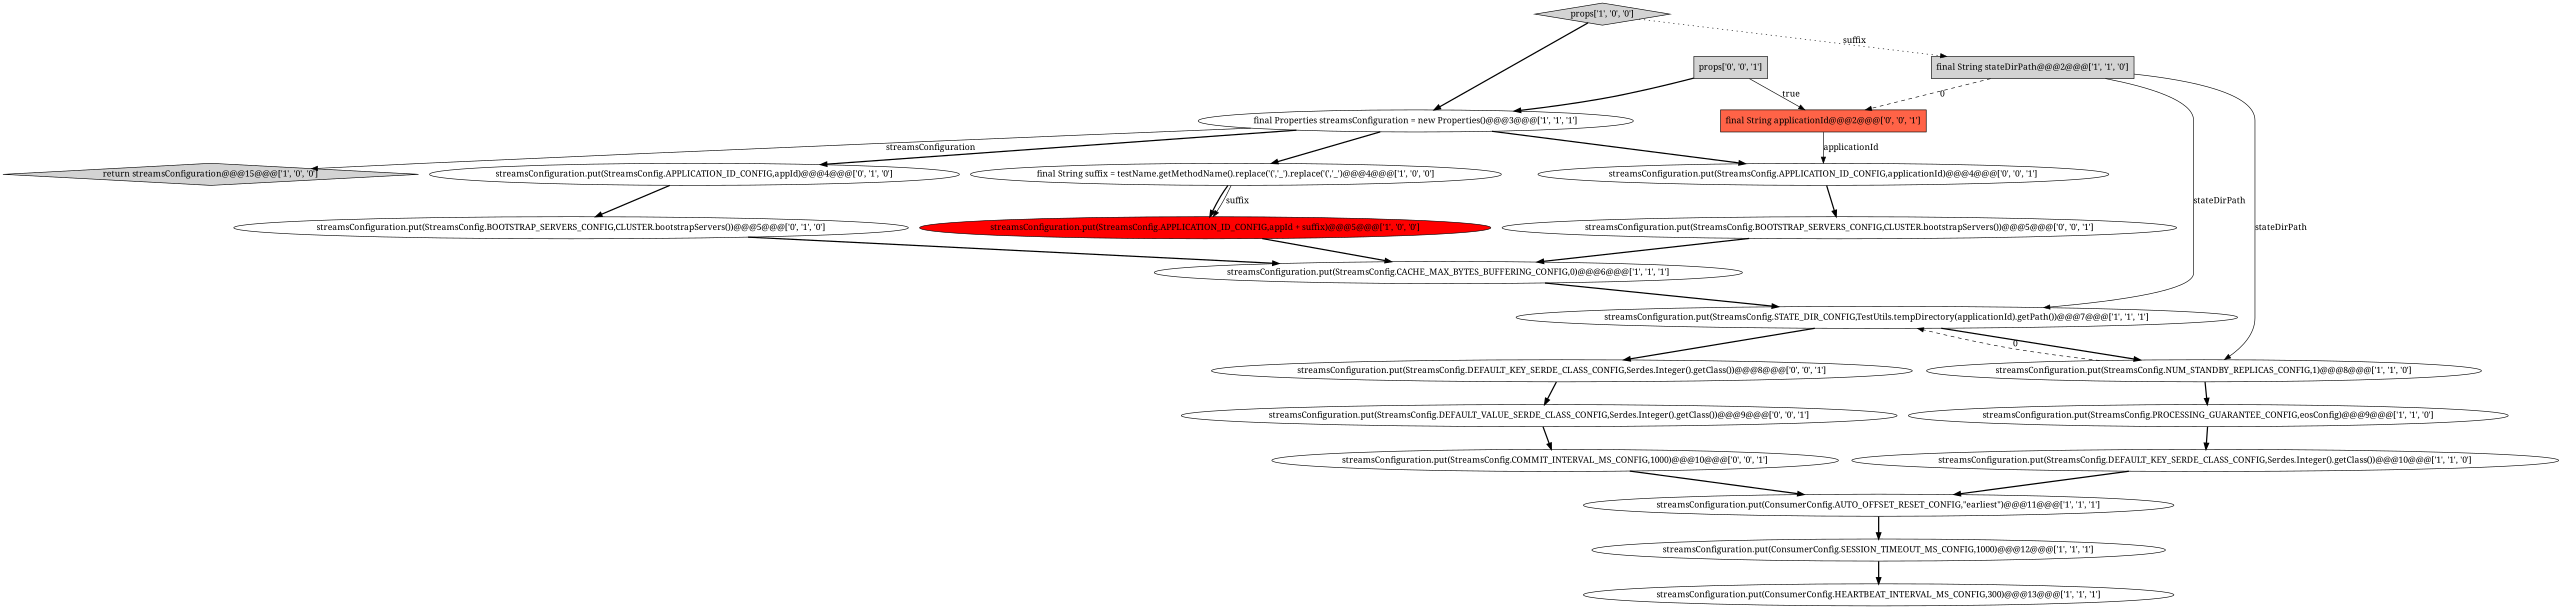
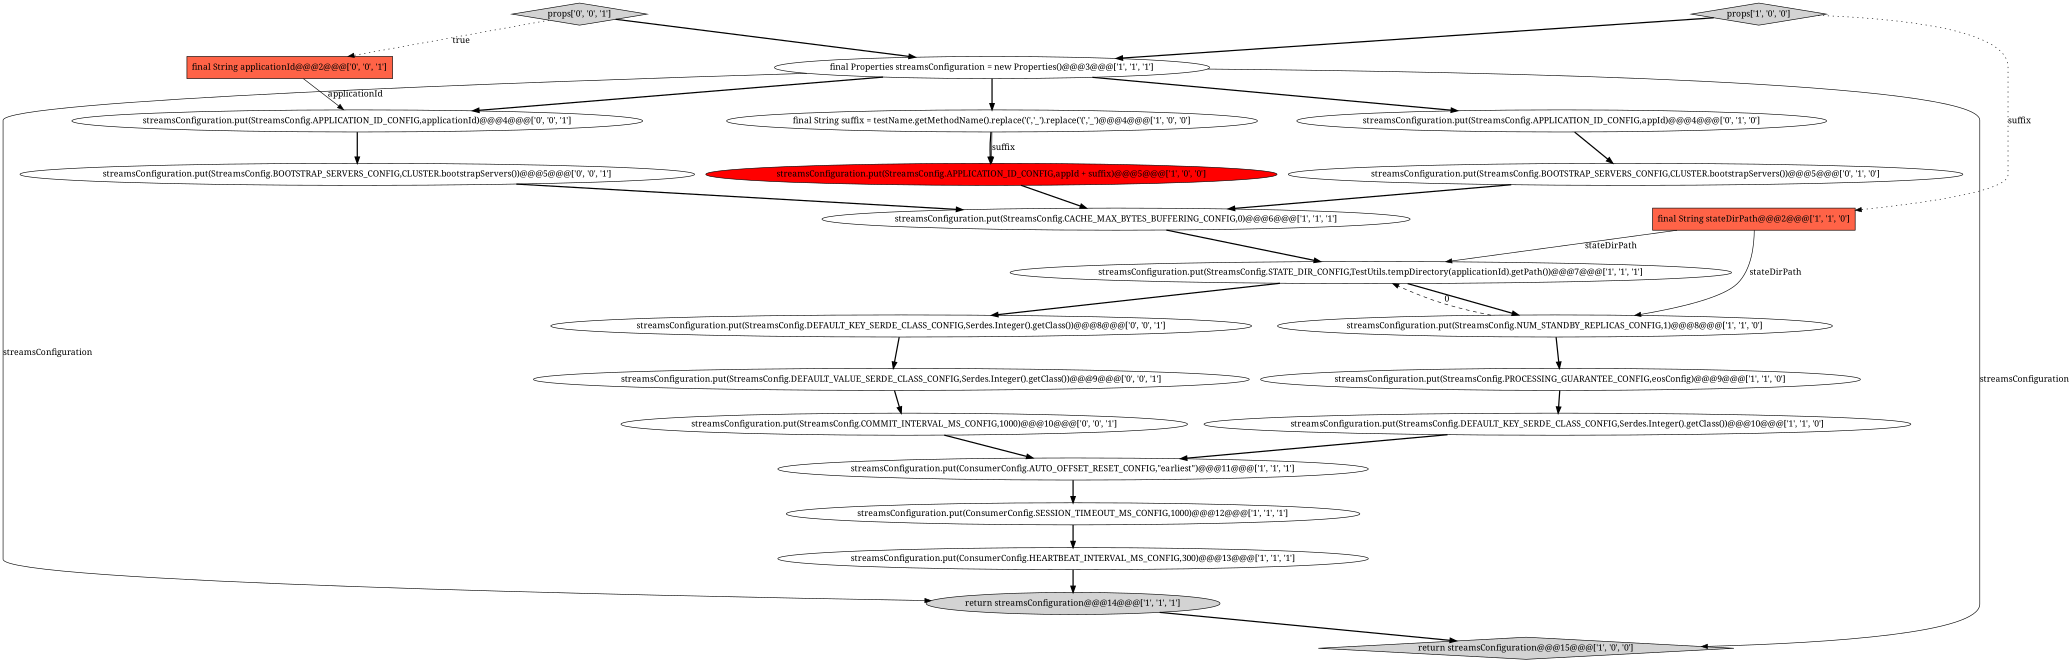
node "props['0', '0', '1']": shape box -> diamond
node "final String stateDirPath@@@2@@@['1', '1', '0']": fillcolor lightgray -> tomato
edge "props['0', '0', '1']" -> "final String applicationId@@@2@@@['0', '0', '1']": style solid -> dotted
edge "final String stateDirPath@@@2@@@['1', '1', '0']" -> "final String applicationId@@@2@@@['0', '0', '1']": removed, label "0"
node "return streamsConfiguration@@@14@@@['1', '1', '1']": added
